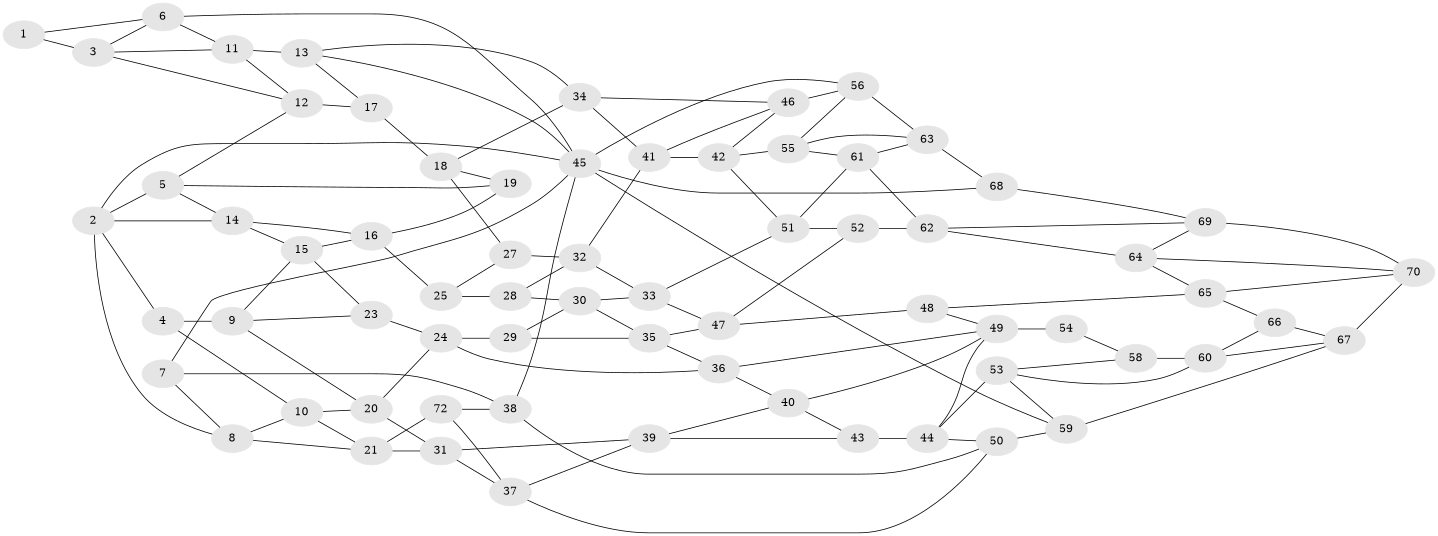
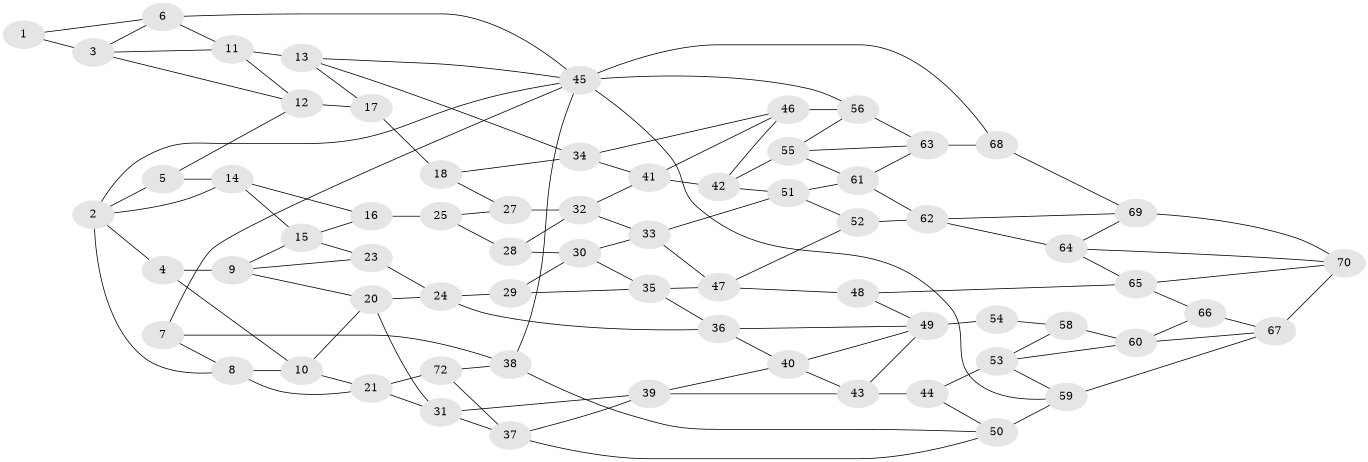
node "19": removed
edge "49" -- "44": now "49" -- "43"
